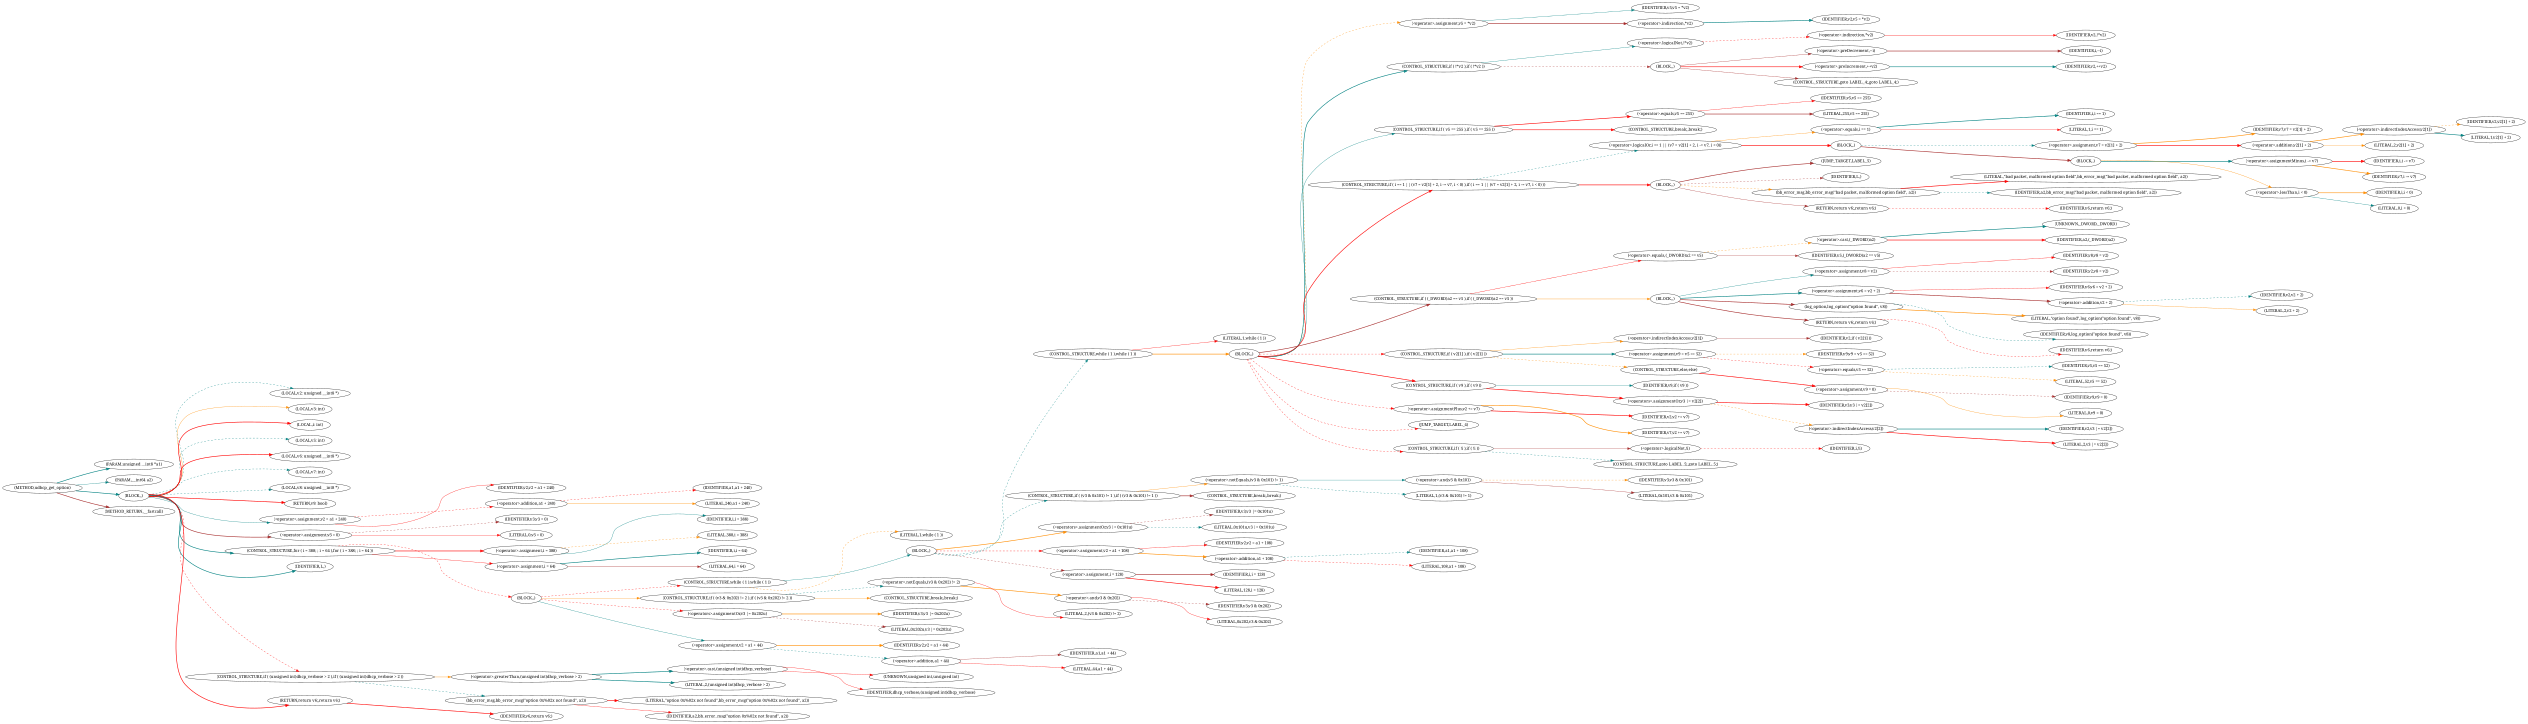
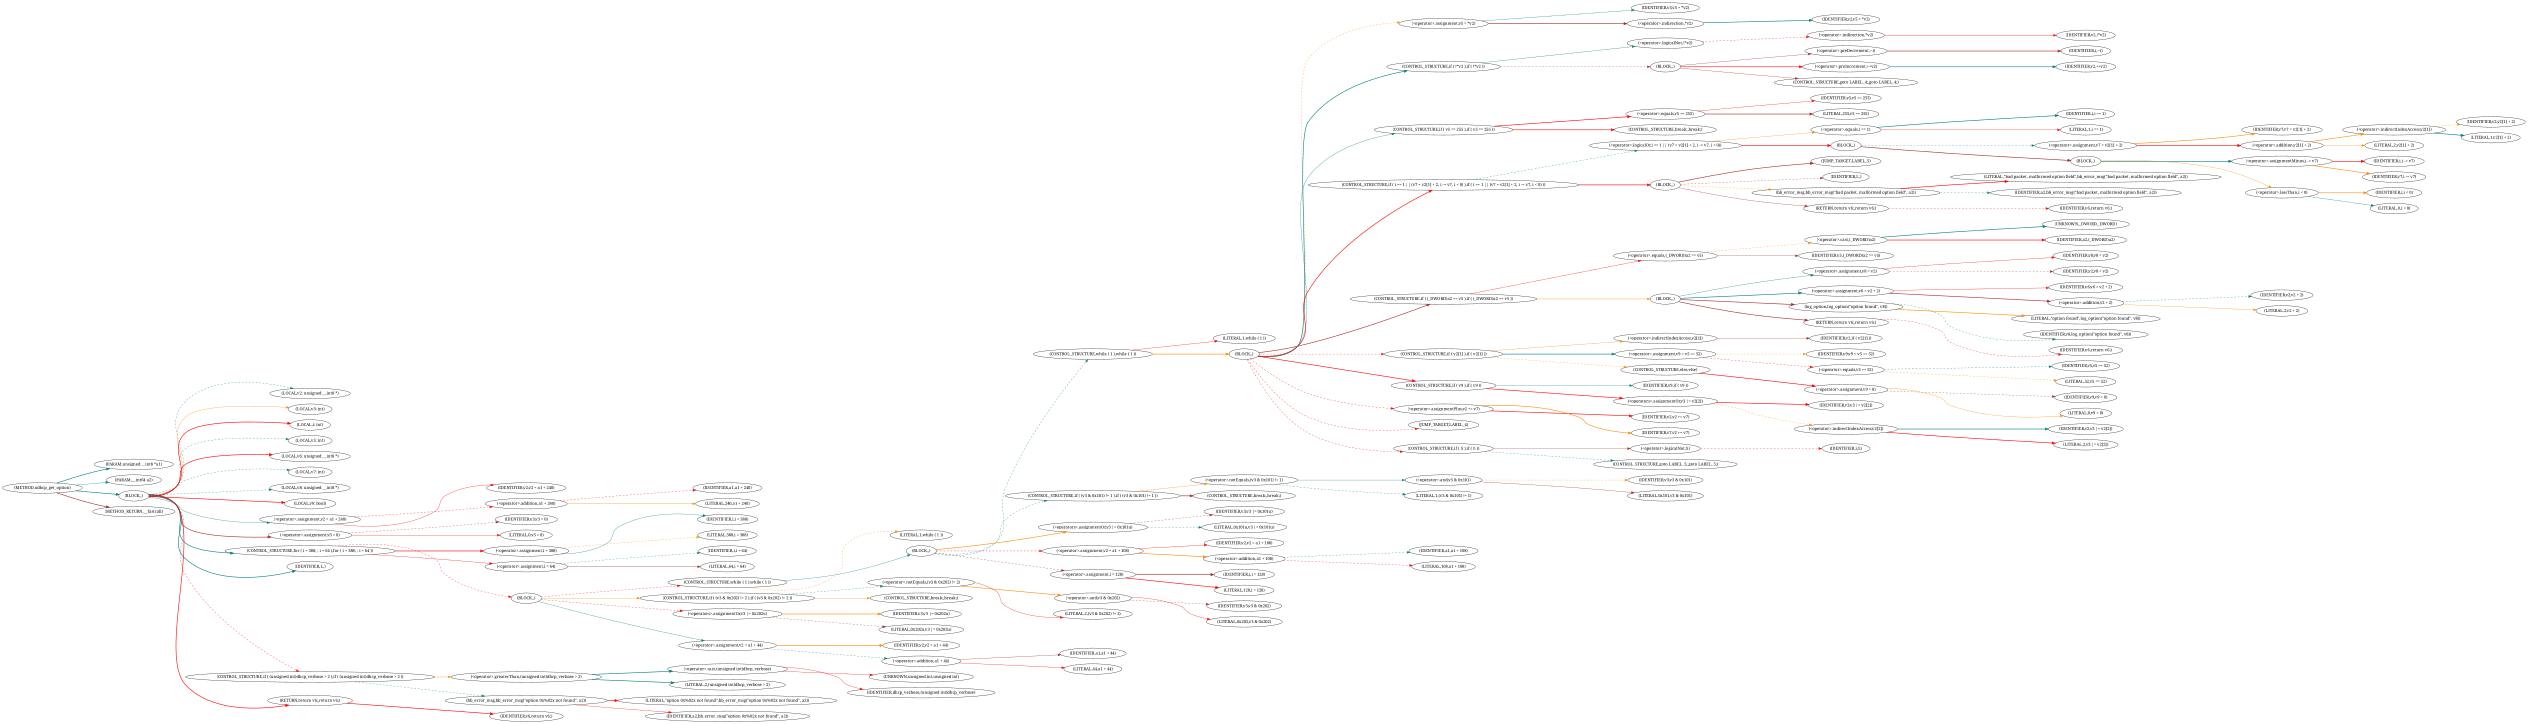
node "(RETURN,v9: bool)": label "(RETURN,v9: bool)" -> "(LOCAL,v9: bool)"
edge "(<operator>.assignment,i = 64)" -> "(IDENTIFIER,i,i = 64)": style bold -> dashed
